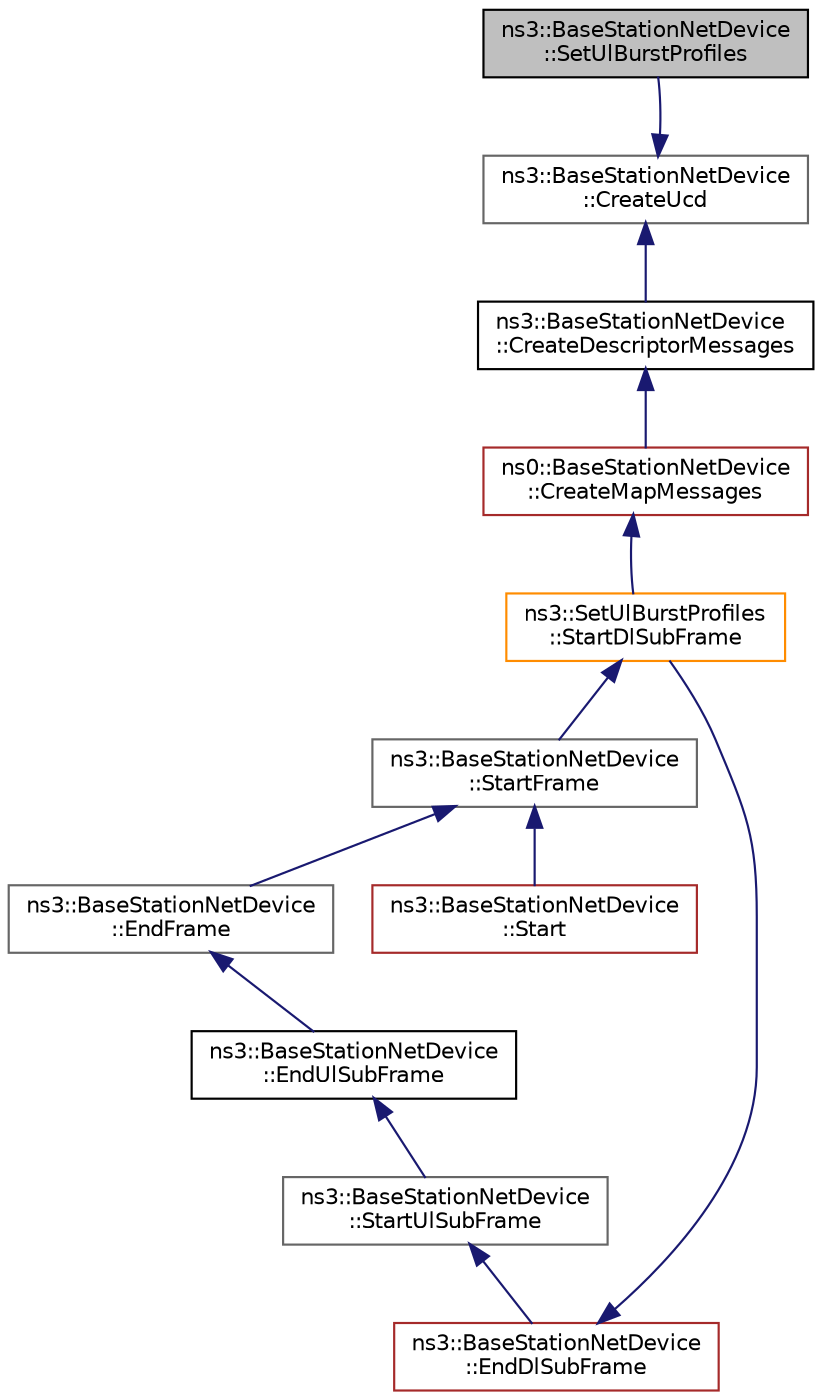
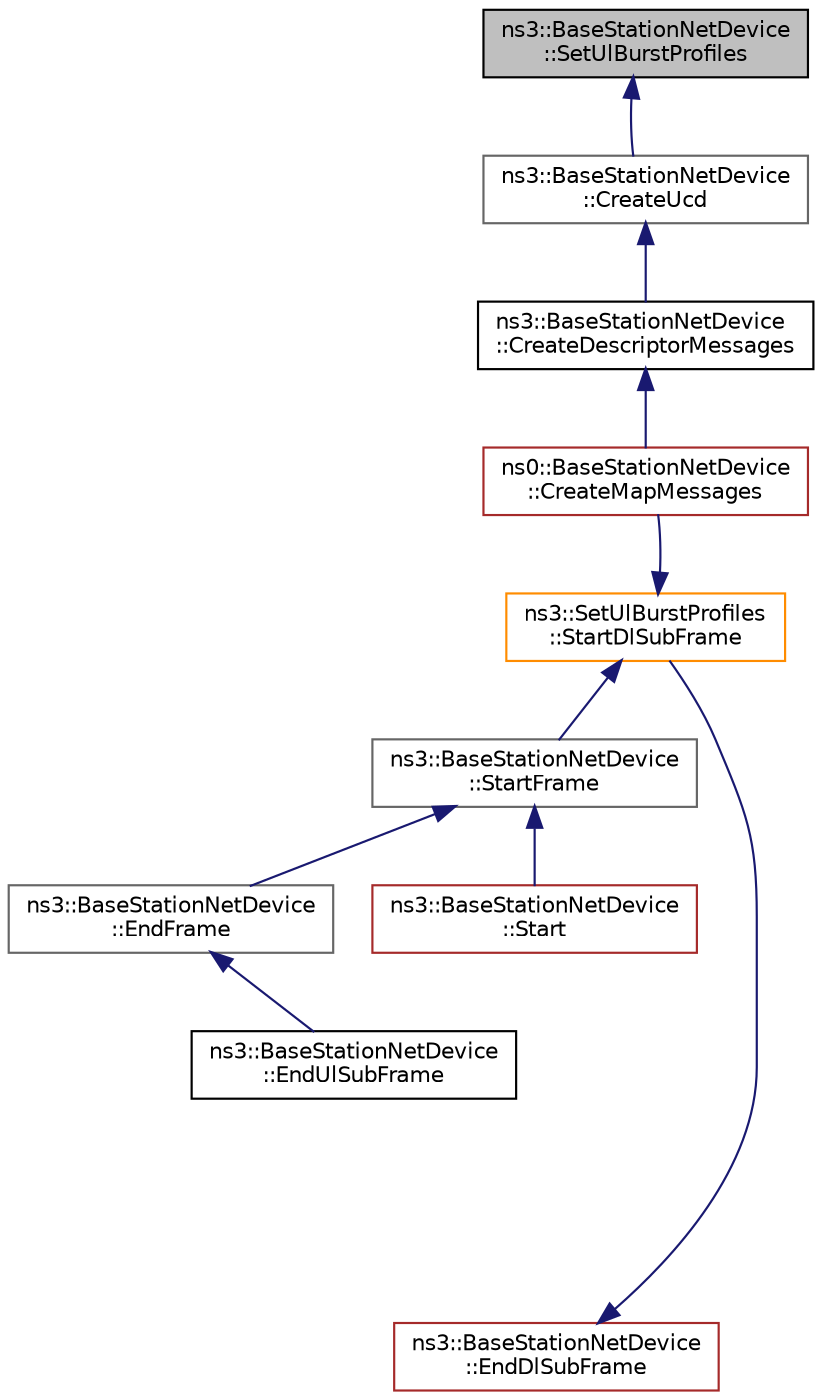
edge "ns3::BaseStationNetDevice ::SetUlBurstProfiles" -> "ns3::BaseStationNetDevice ::CreateUcd": reversed
edge "ns3::SetUlBurstProfiles ::StartDlSubFrame" -> "ns0::BaseStationNetDevice ::CreateMapMessages": reversed
node "ns3::BaseStationNetDevice ::StartUlSubFrame": removed
